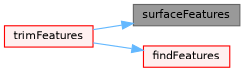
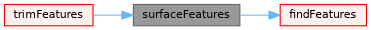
edge "trimFeatures" -> "findFeatures": now "surfaceFeatures" -> "findFeatures"
